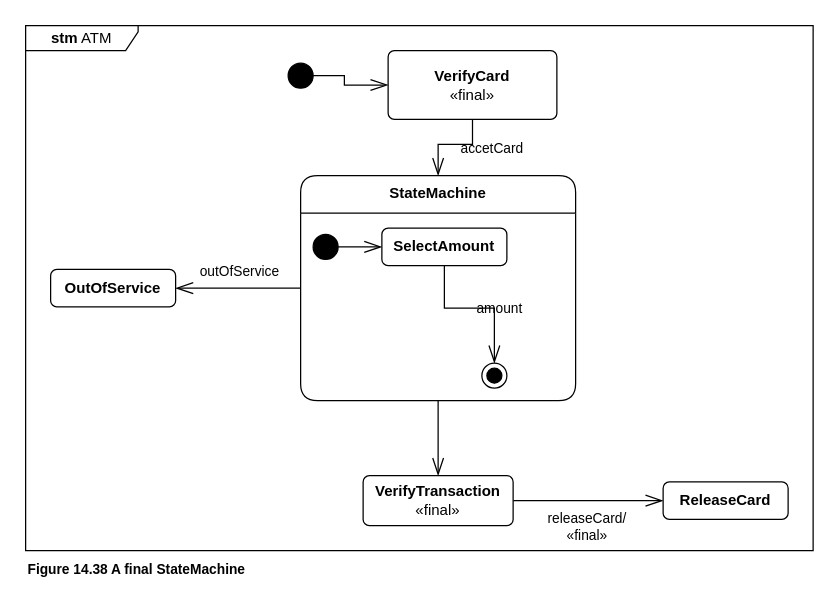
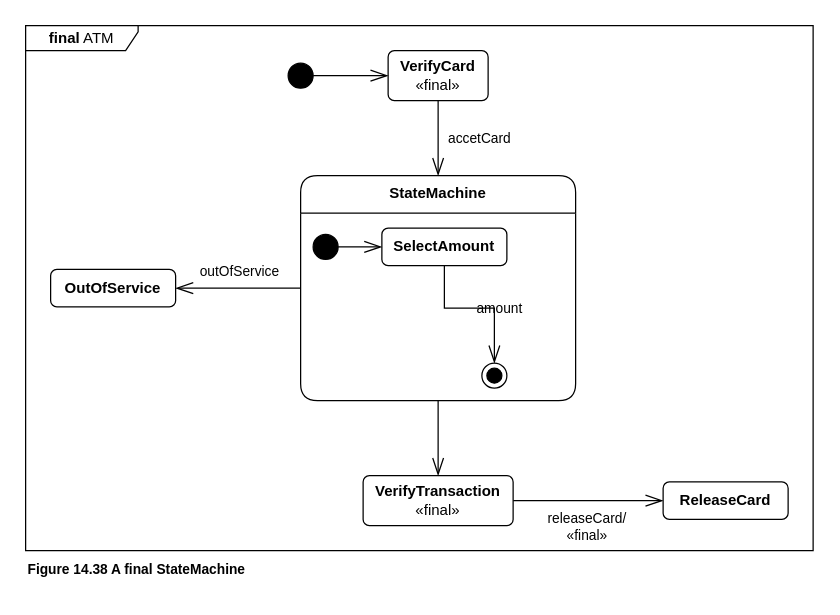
node "stm ATM": label "stm ATM" -> "final ATM"
node "VerifyCard «final»": size 169x69 -> 100x50
